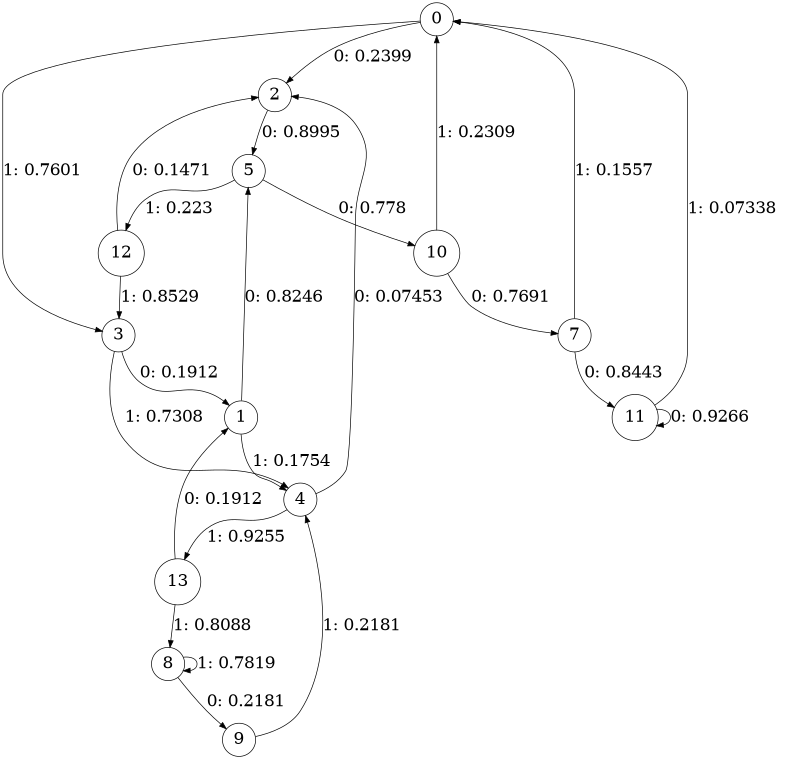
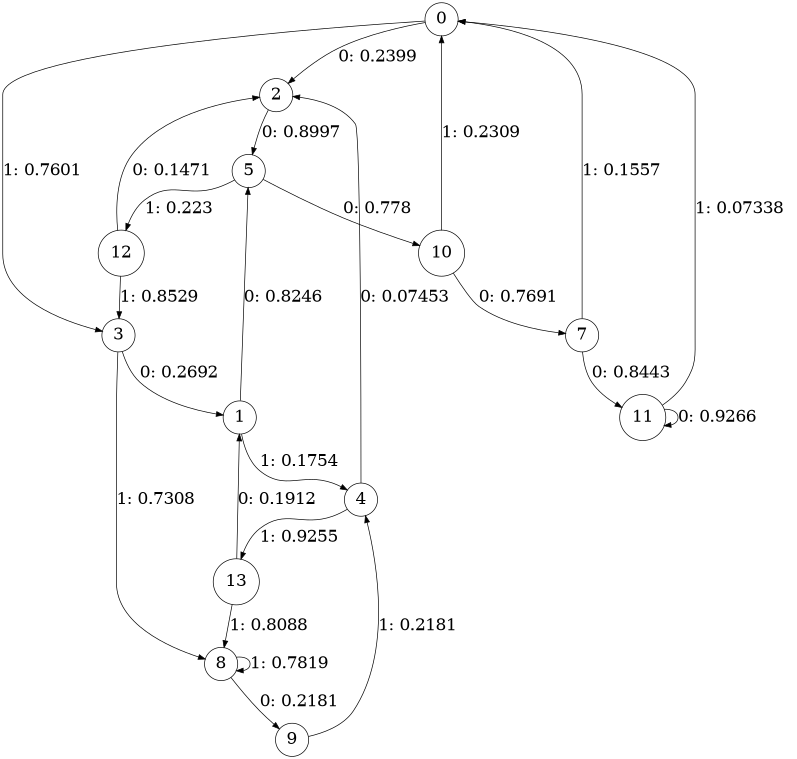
edge "2" -> "5": label "0: 0.8995   " -> "0: 0.8997   "
edge "3" -> "1": label "0: 0.1912   " -> "0: 0.2692   "
edge "3" -> "4": now "3" -> "8"
